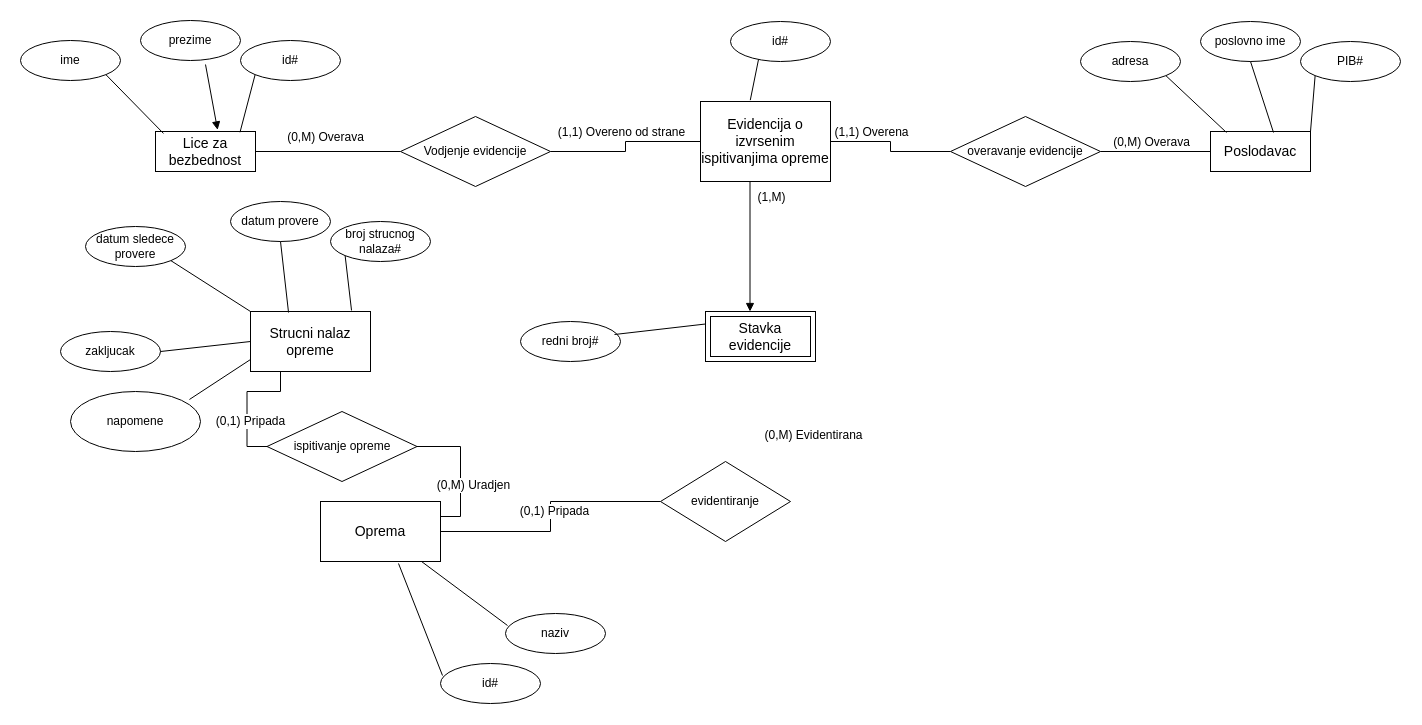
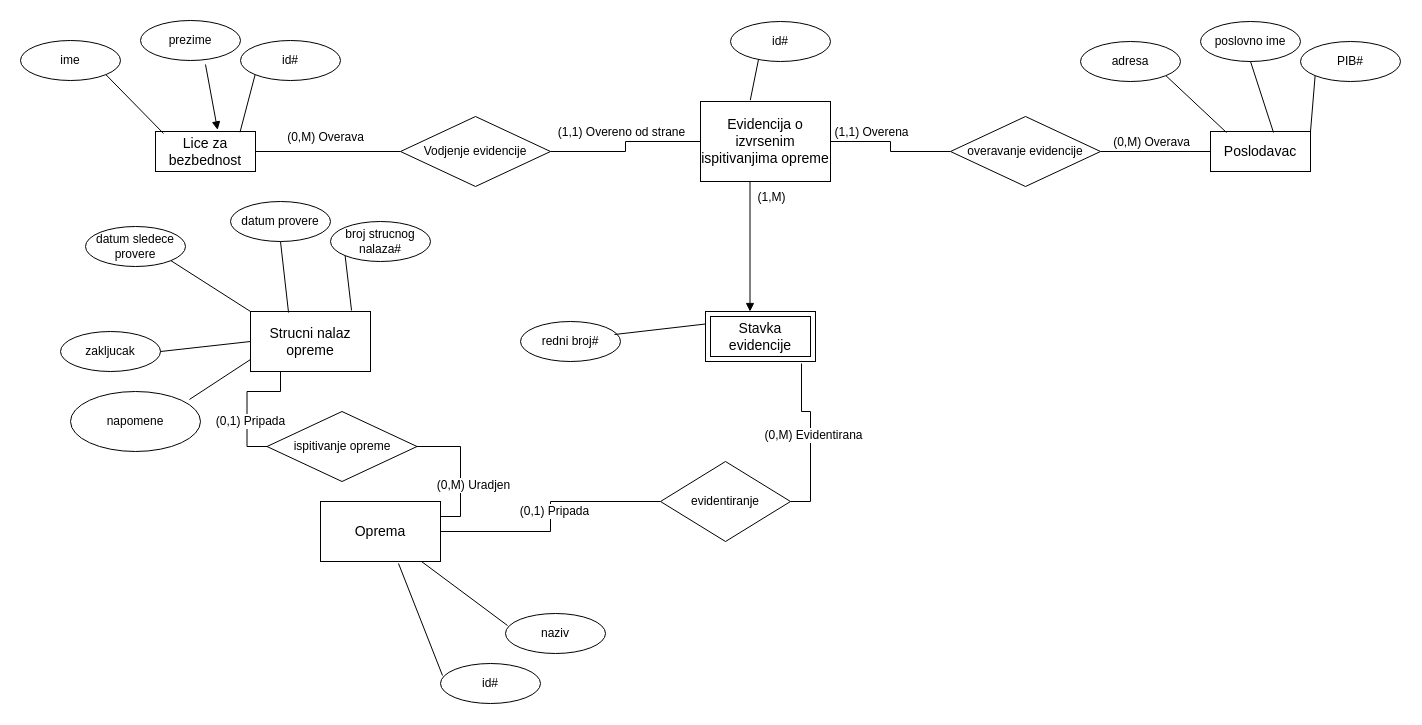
edge "Stavka evidencije" -- "evidentiranje": added
